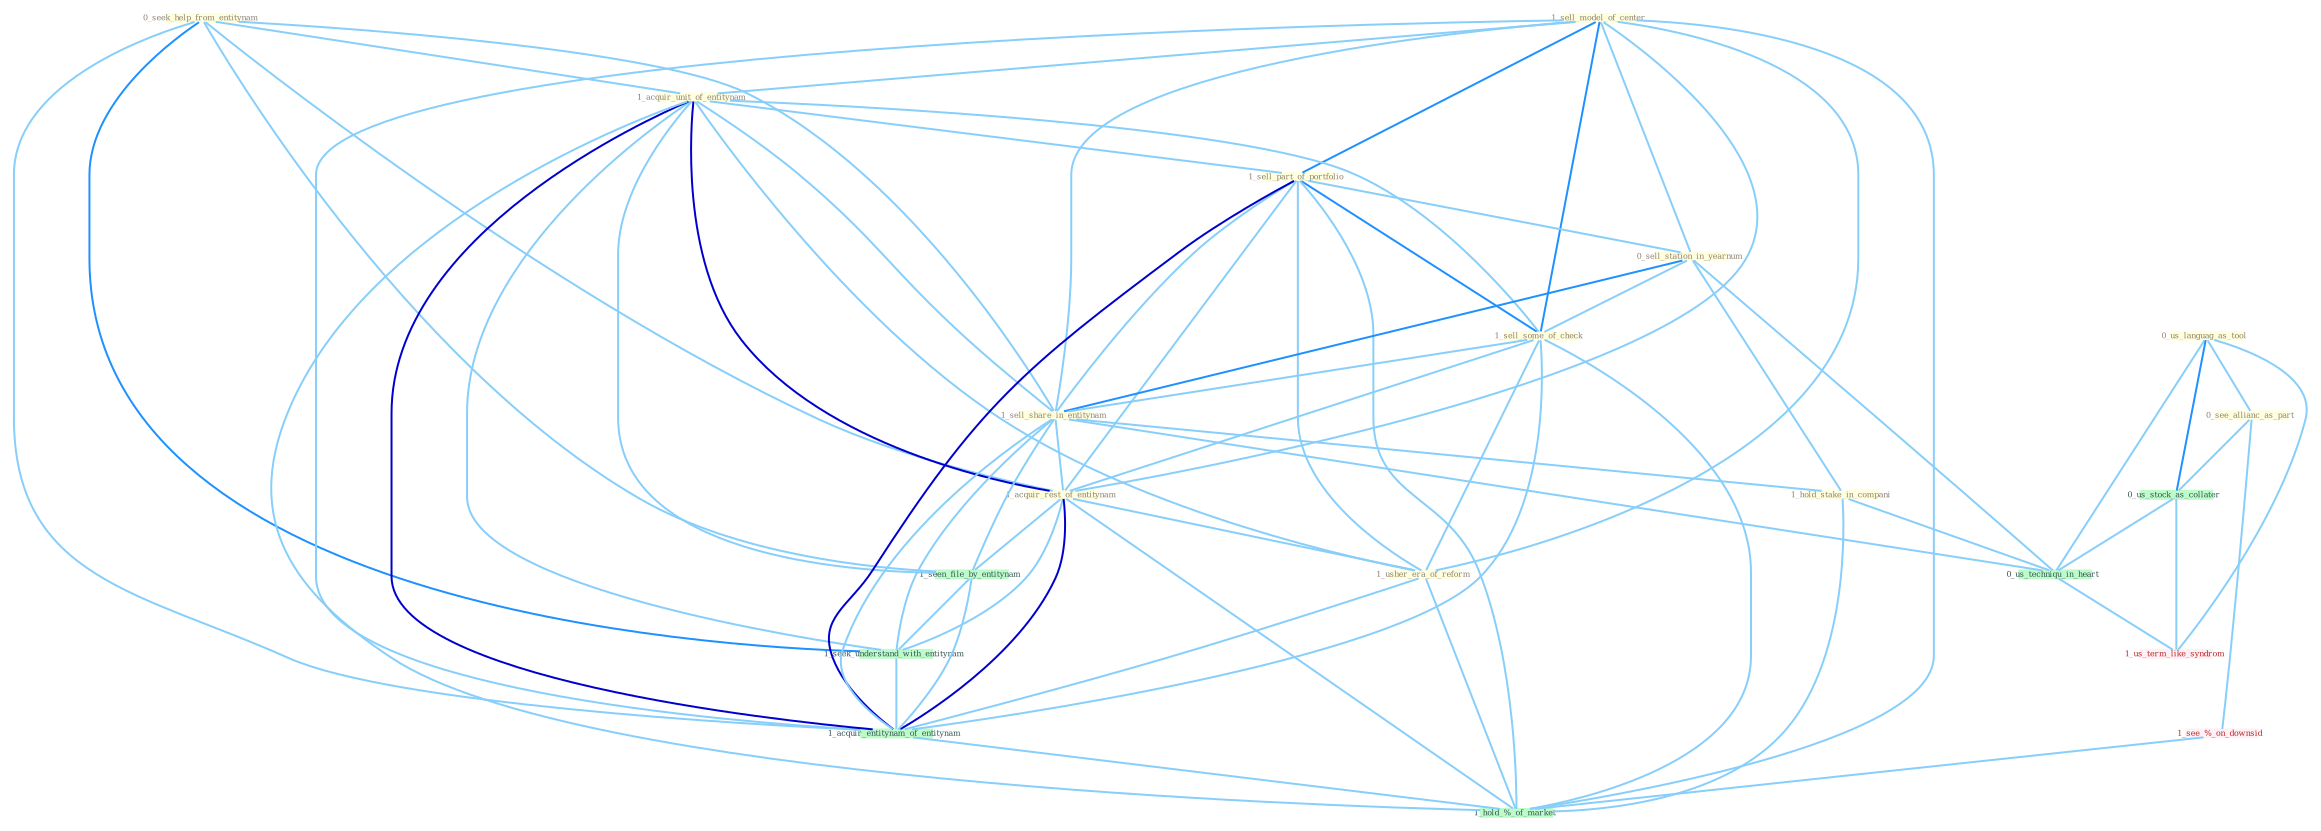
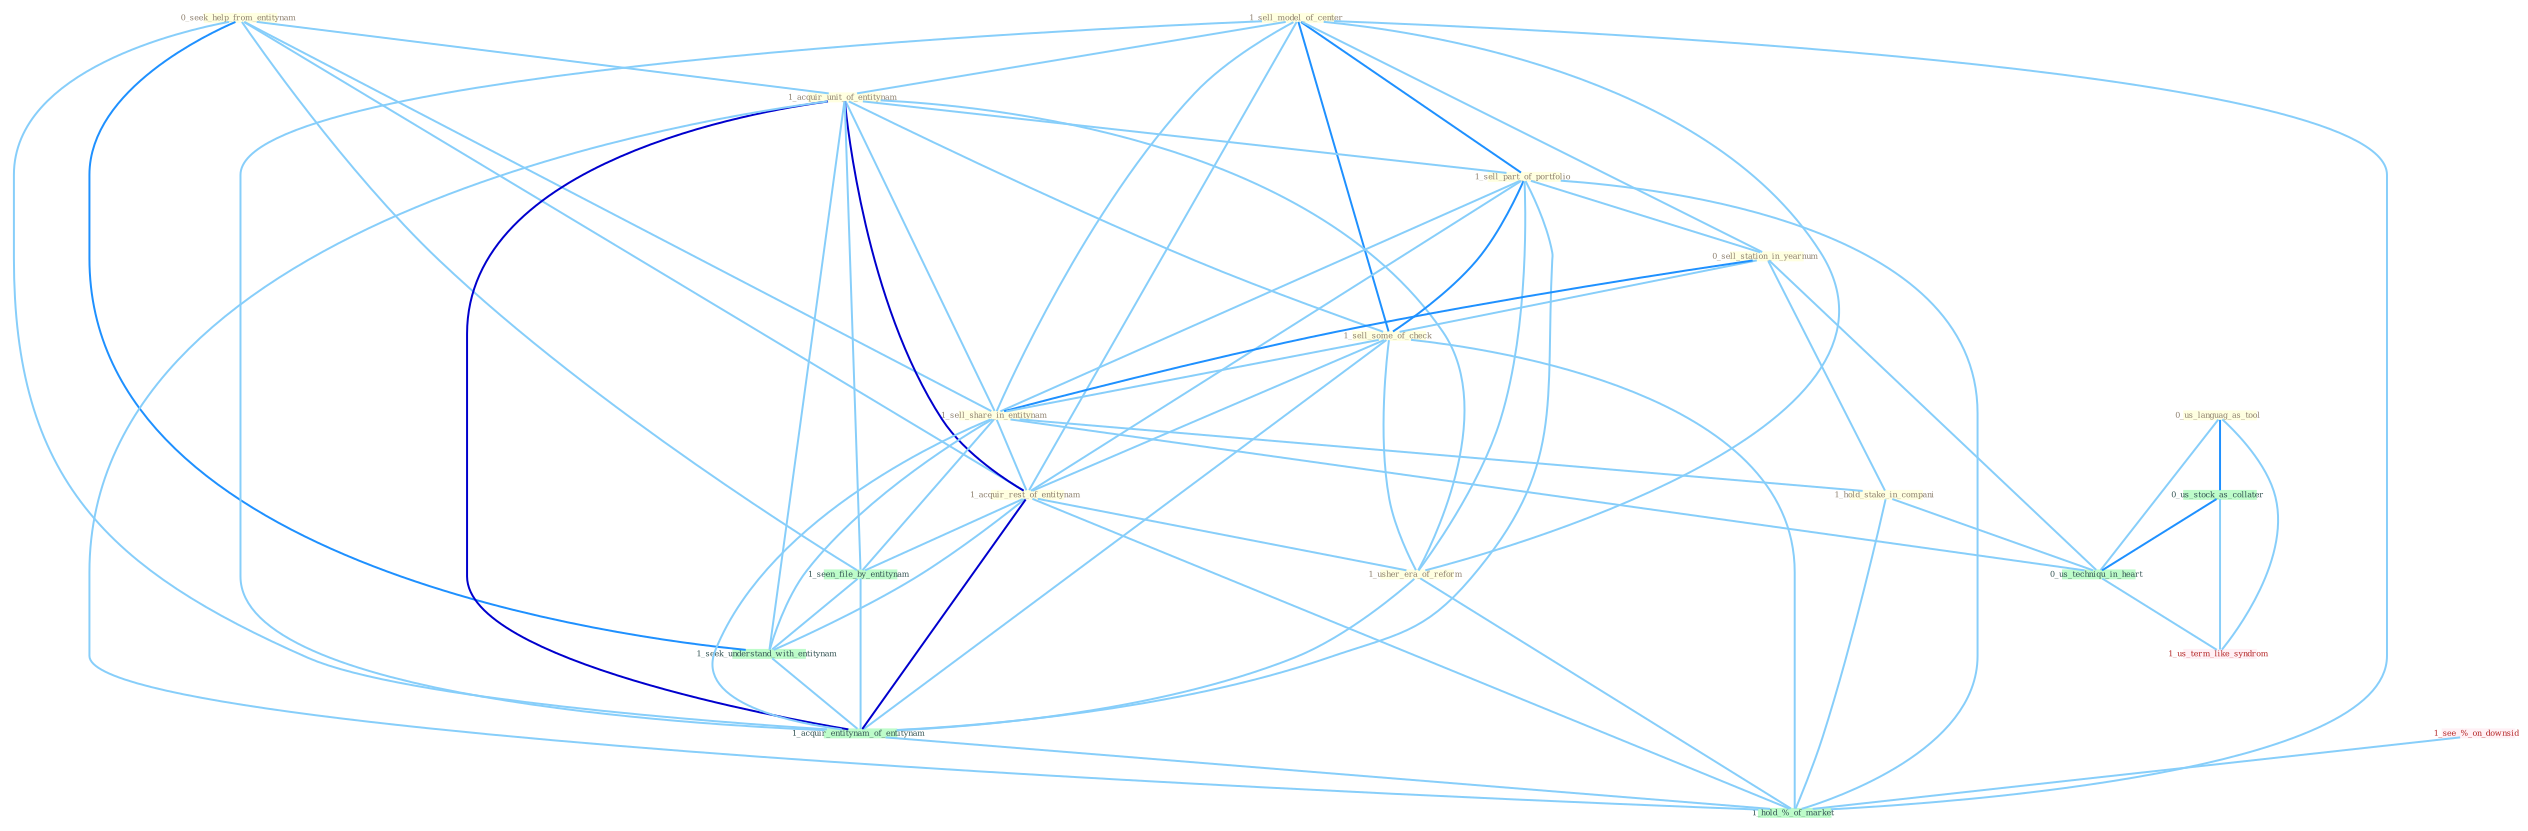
edge "1_sell_part_of_portfolio" -- "1_acquir_entitynam_of_entitynam": color #0000cd -> #87cefa
node "0_see_allianc_as_part": removed
edge "0_us_stock_as_collater" -- "0_us_techniqu_in_heart": color #87cefa -> #1e90ff
